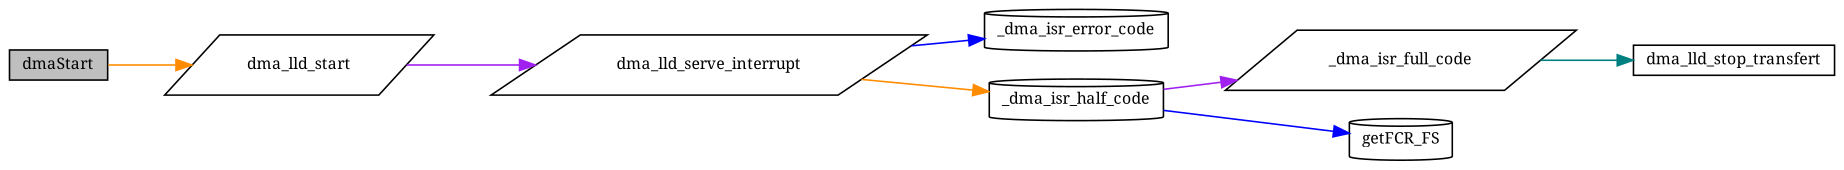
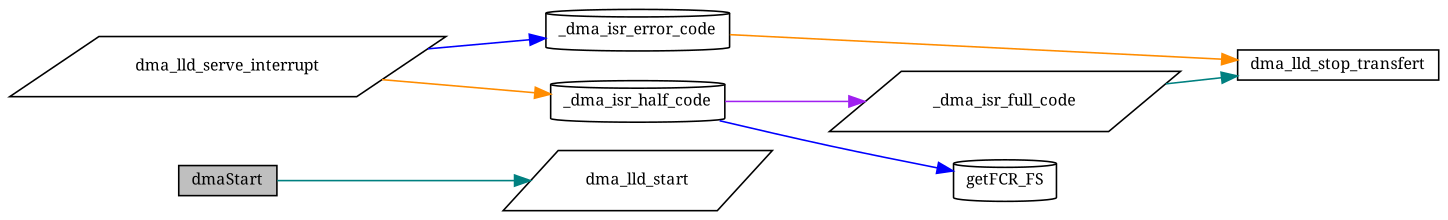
edge "_dma_isr_error_code" -> "dma_lld_stop_transfert": added
edge "dmaStart" -> "dma_lld_start": color darkorange -> teal
edge "dma_lld_start" -> "dma_lld_serve_interrupt": removed
